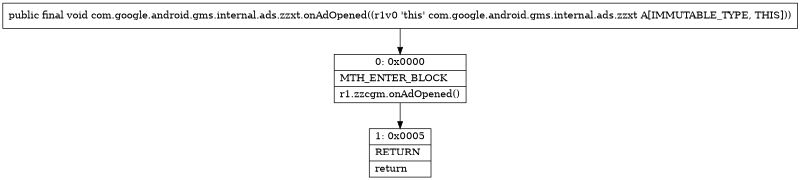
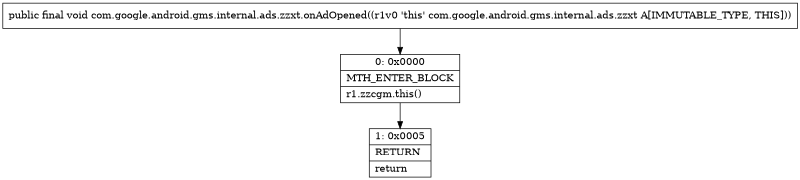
node "0: 0x0000": text "r1.zzcgm.onAdOpened()" -> "r1.zzcgm.this()"
